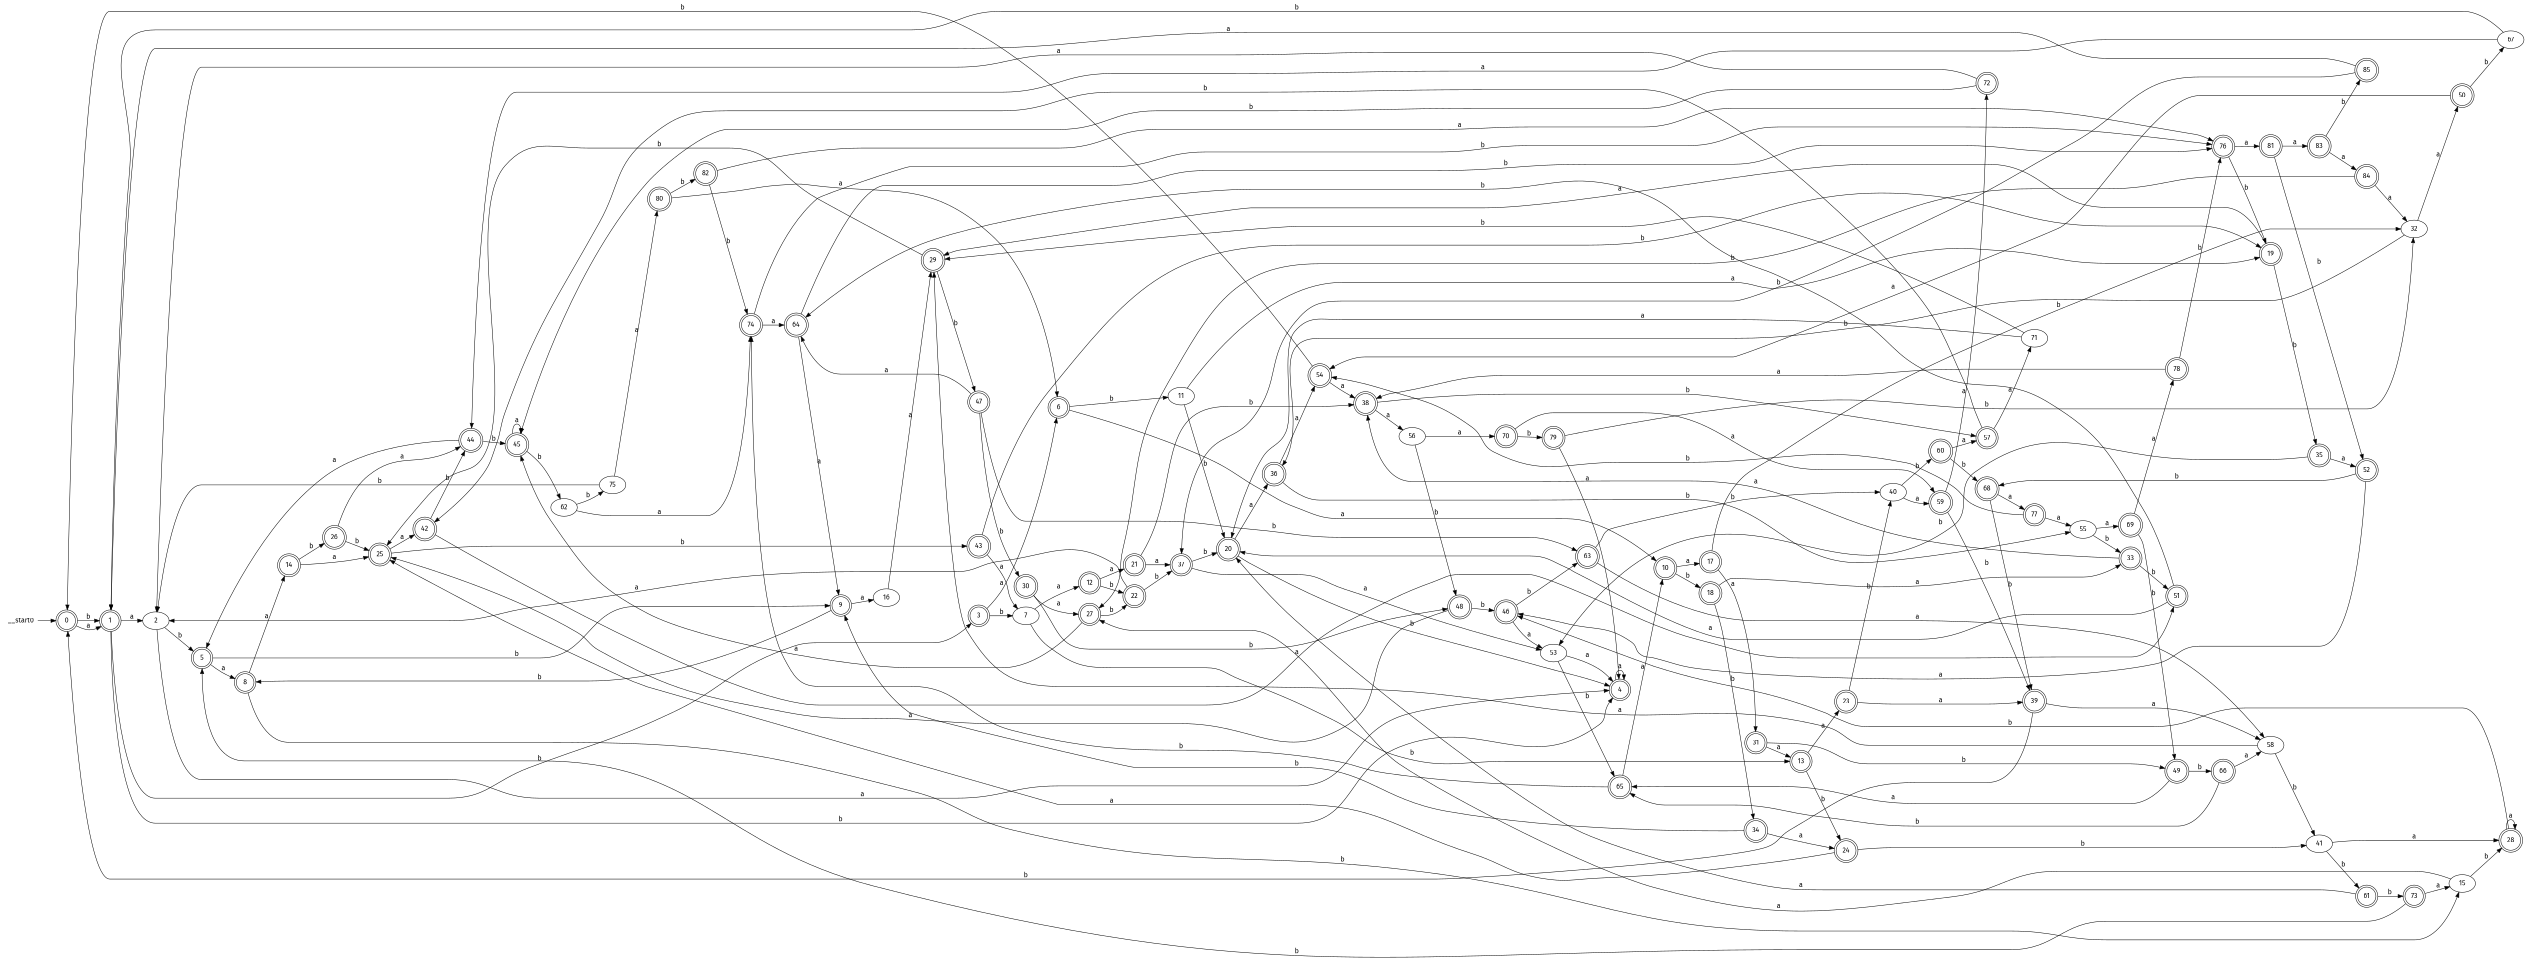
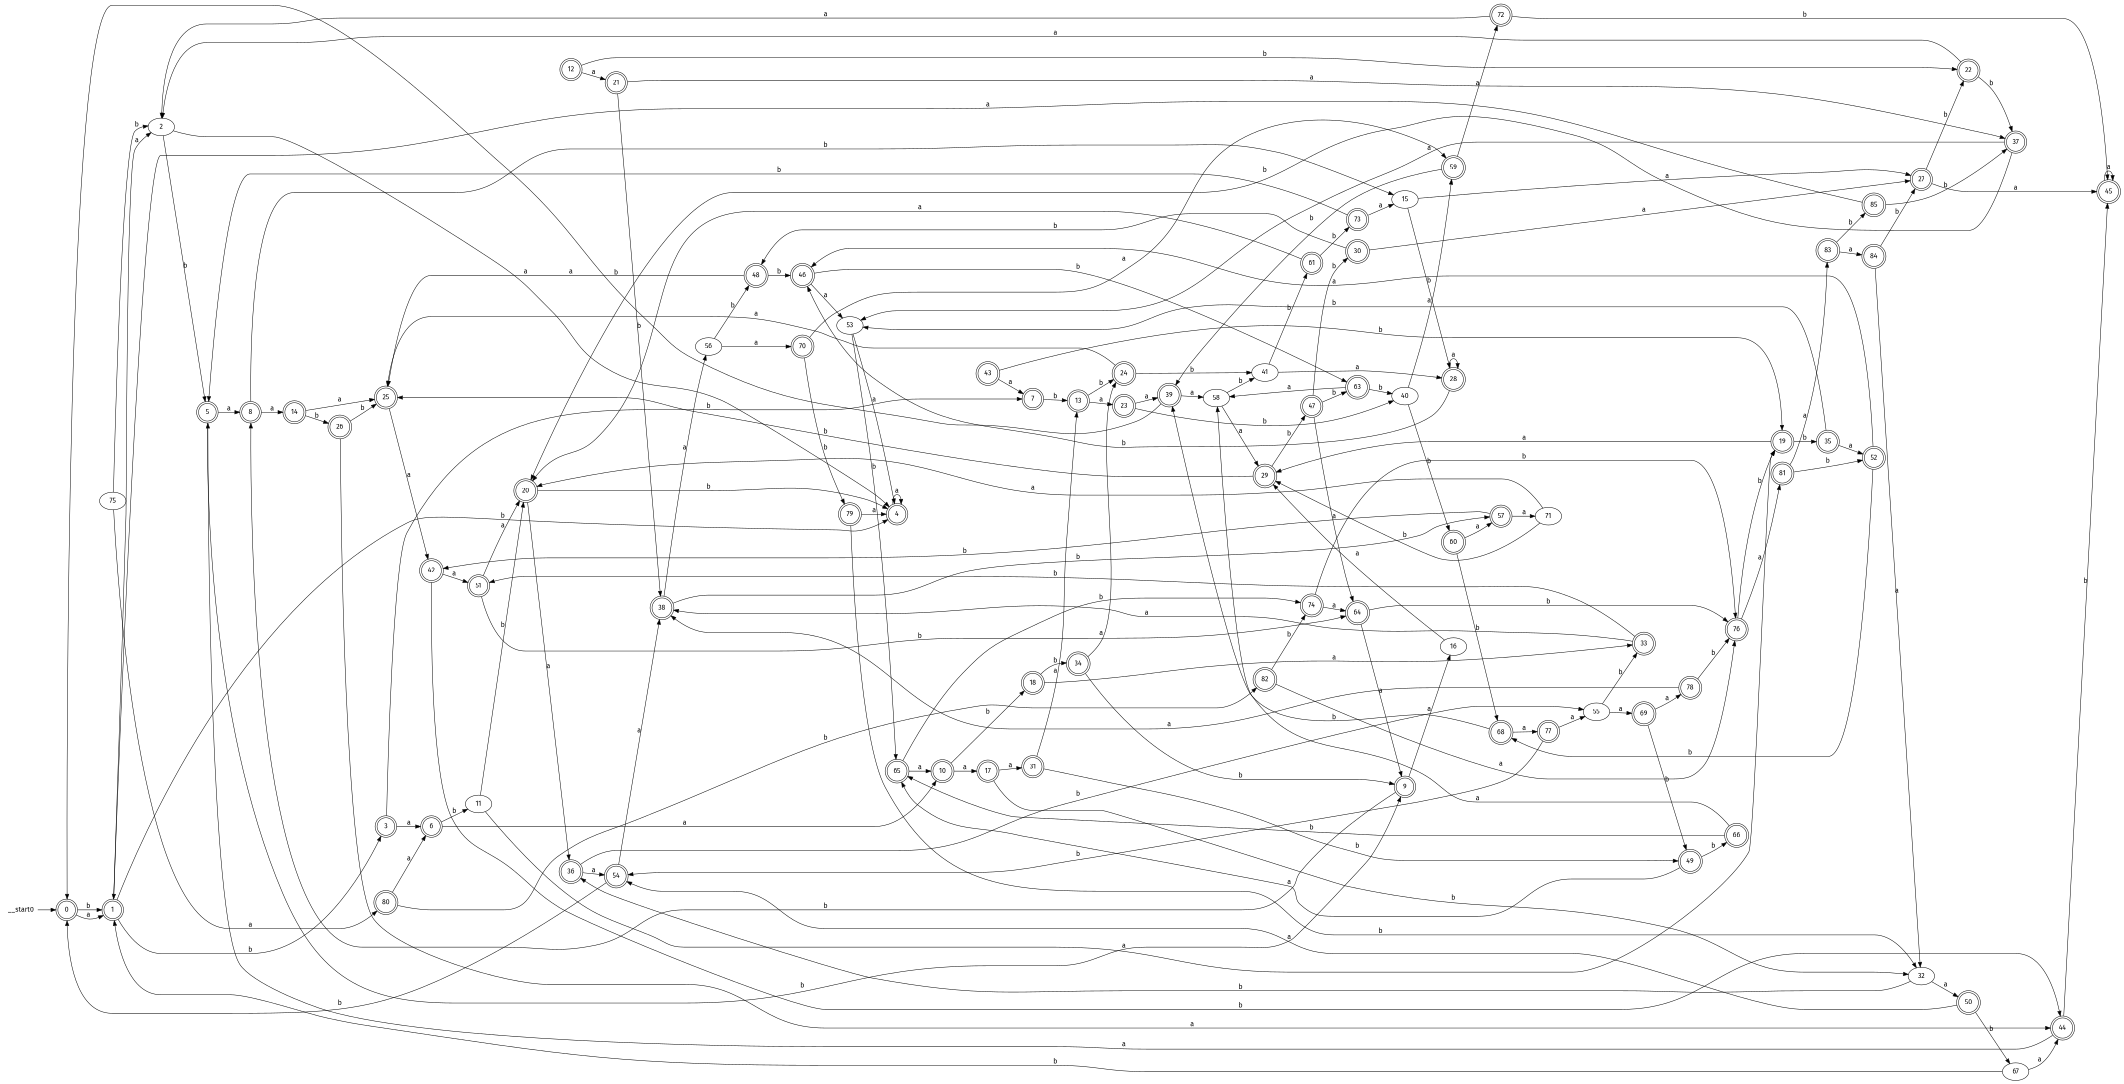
node "62": removed
edge "25" -> "43": removed, label "b"
edge "7" -> "12": removed, label "a"
node "7": shape ellipse -> doublecircle
